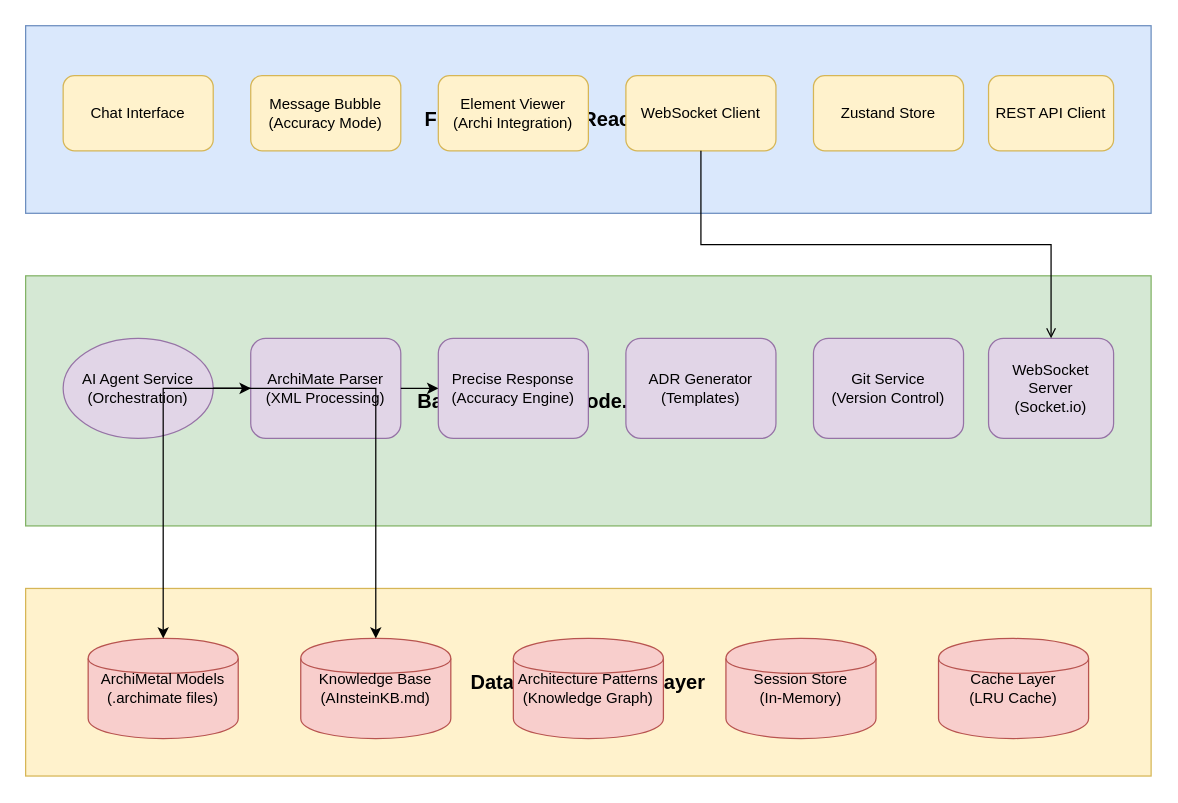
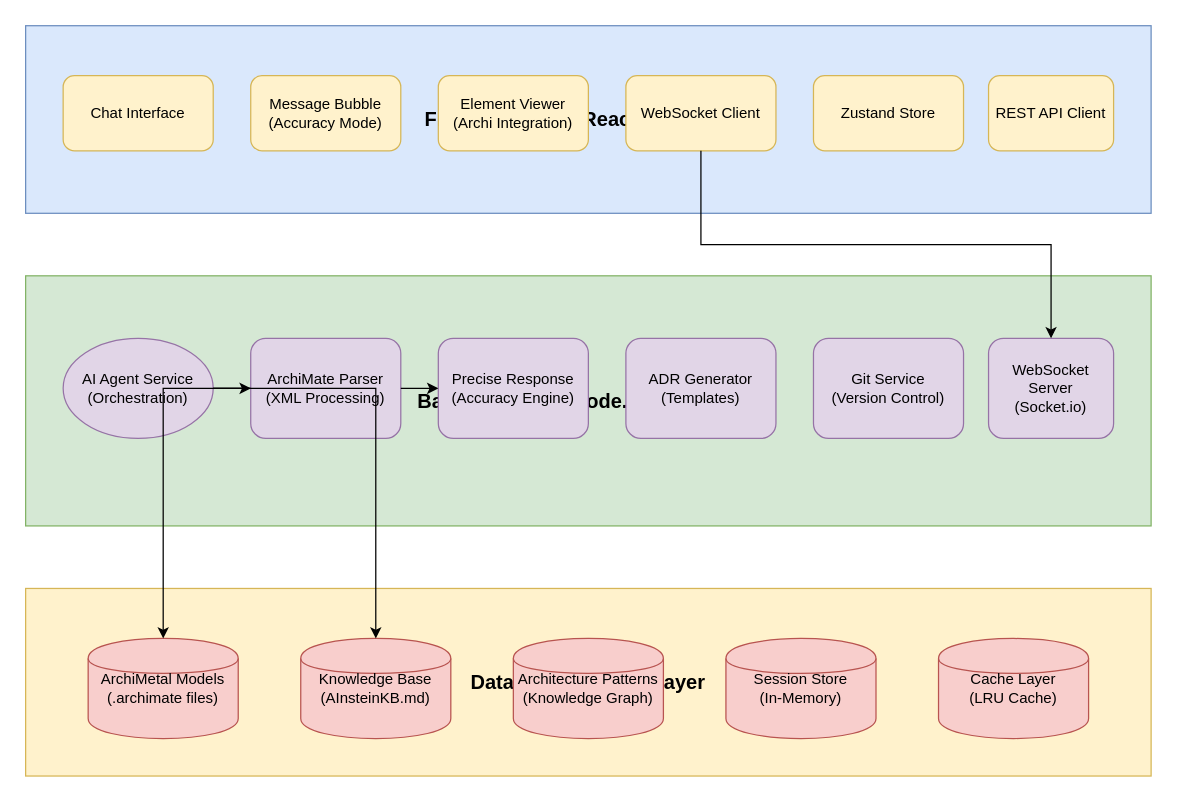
edge "WebSocket Client" -> "WebSocket Server (Socket.io)": arrowhead open -> classic
